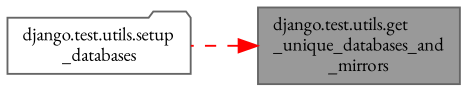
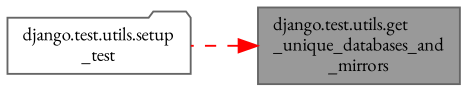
node "django.test.utils.setup _databases": label "django.test.utils.setup _databases" -> "django.test.utils.setup _test"
